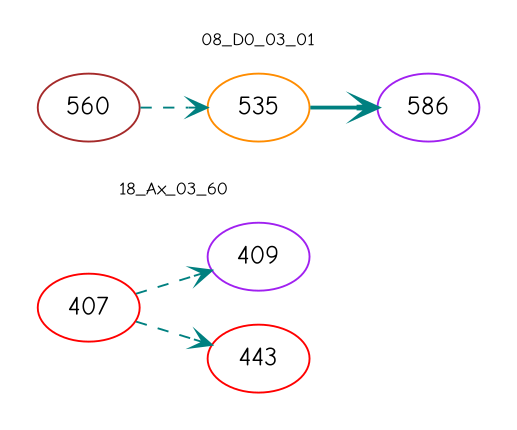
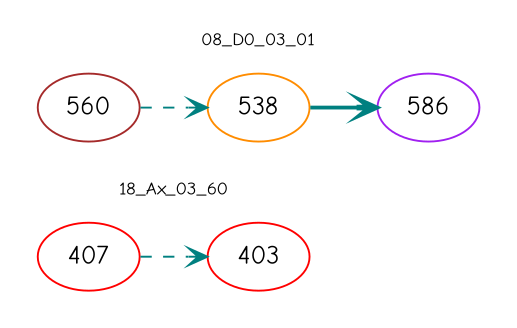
node "535": label "535" -> "538"
node "409": removed
node "443": label "443" -> "403"
